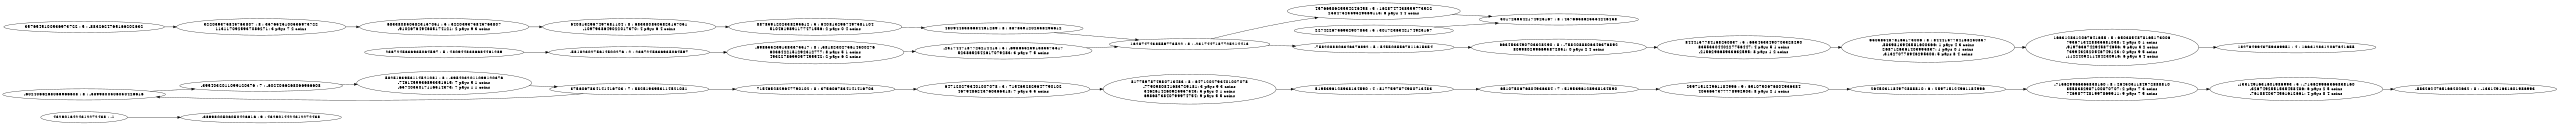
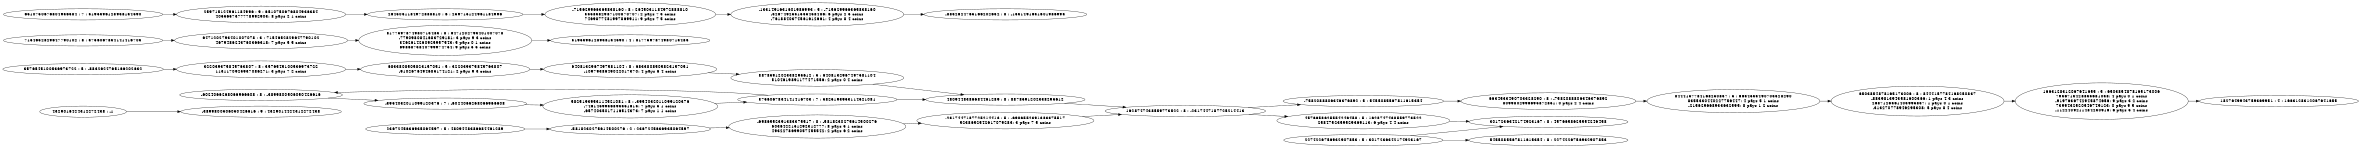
edge "3756067834141416703 : 7 : 5825193953114521081" -> "7154652829647790102 : 8 : 3756067834141416703": now "3756067834141416703 : 7 : 5825193953114521081" -> "4809448386684461289 : 8 : 8878591202338295612"
edge "5195396128938134590 : 4 : 8177597874980713483" -> "6510750676804936384 : 7 : 5195396128938134590": removed
node "5455085567811615354 : 8 : 2274226756932907853": added
